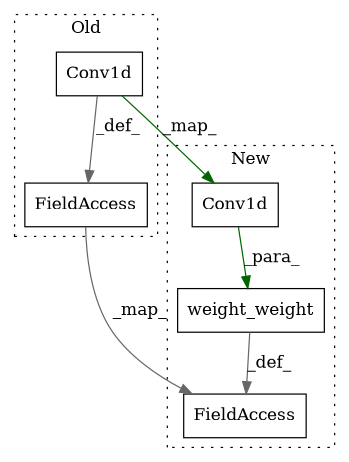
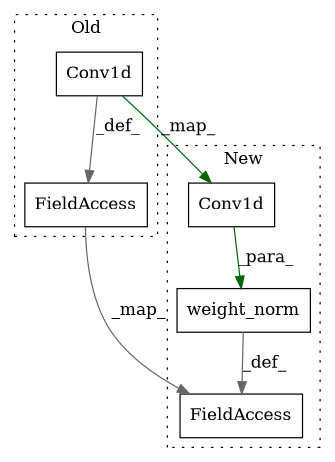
node "weight_weight": label "weight_weight" -> "weight_norm"
